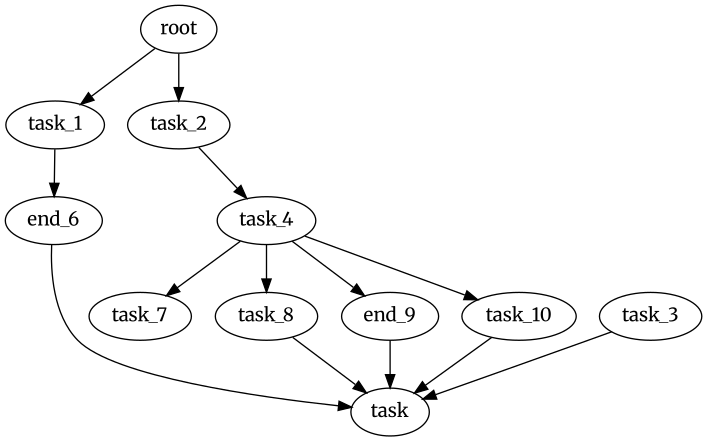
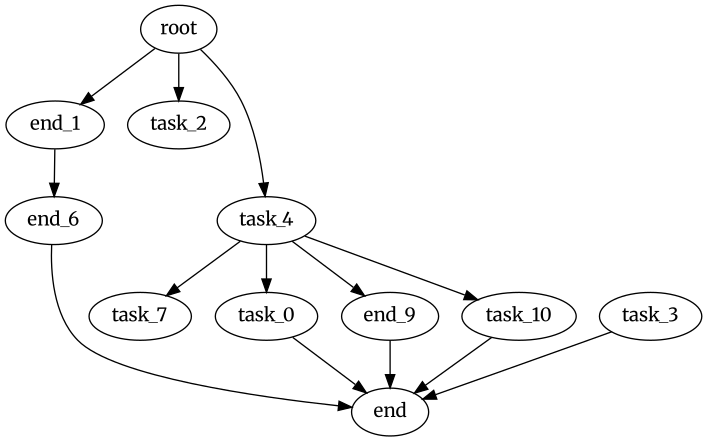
node "task_1": label "task_1" -> "end_1"
edge "task_2" -> "task_4": now "root" -> "task_4"
node "task_8": label "task_8" -> "task_0"
node "task": label "task" -> "end"
